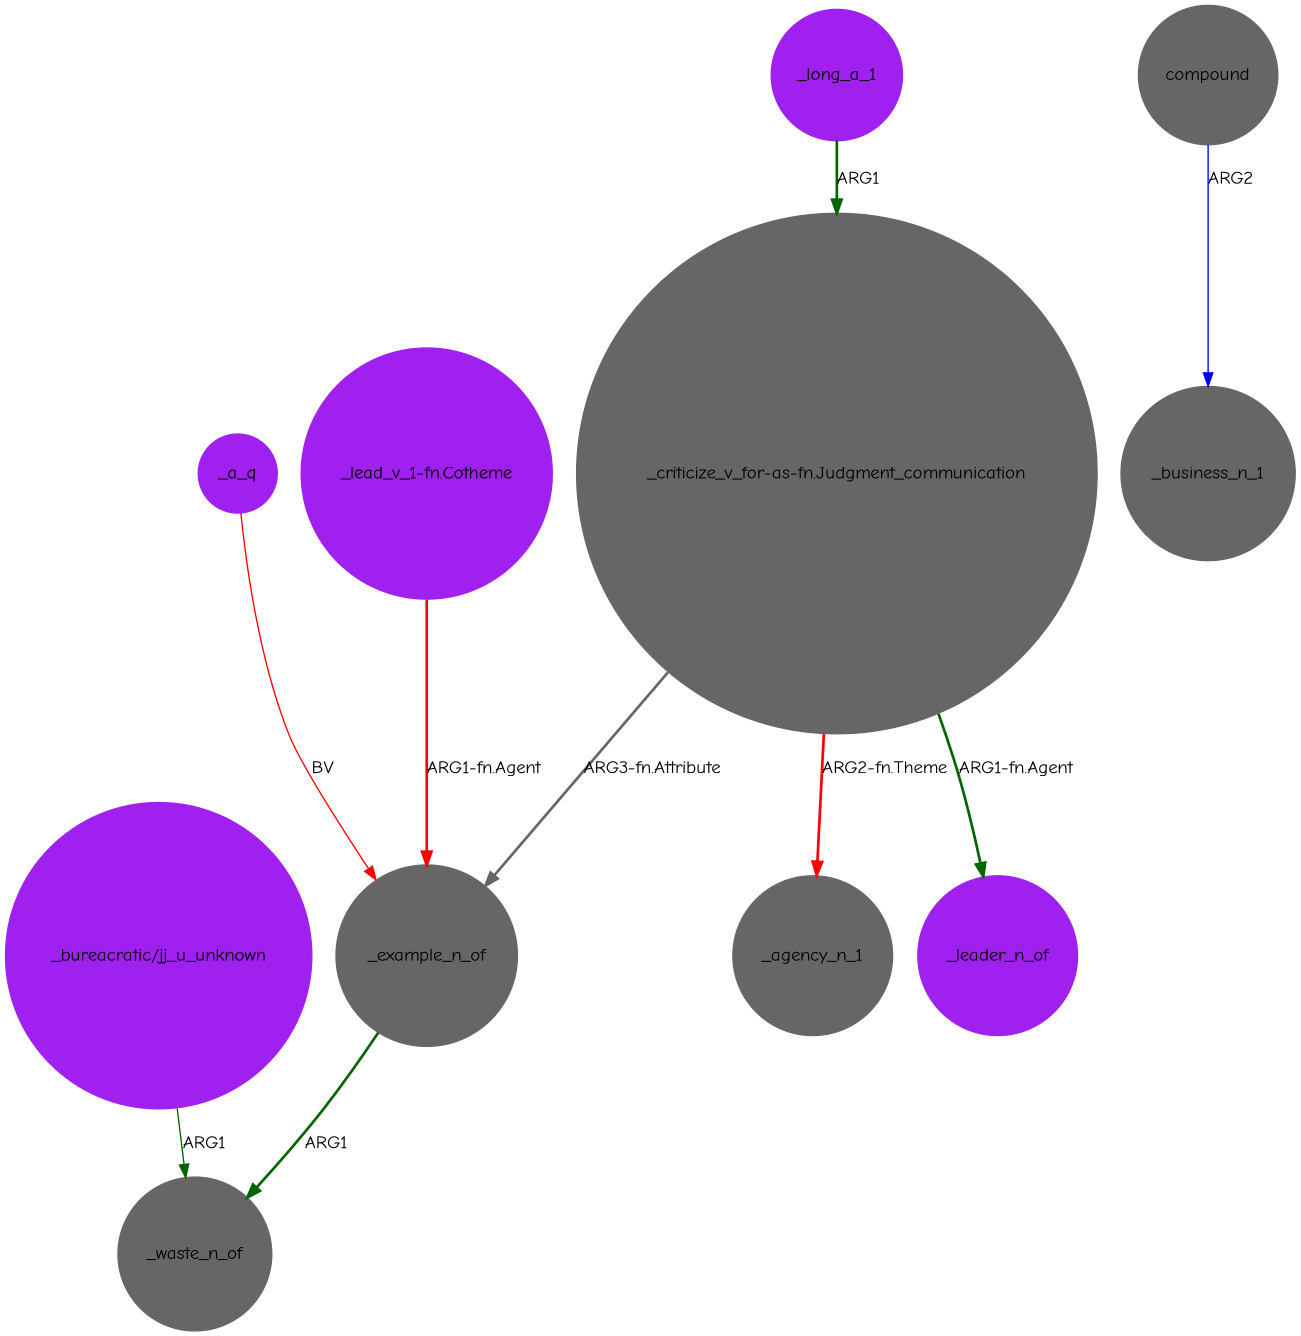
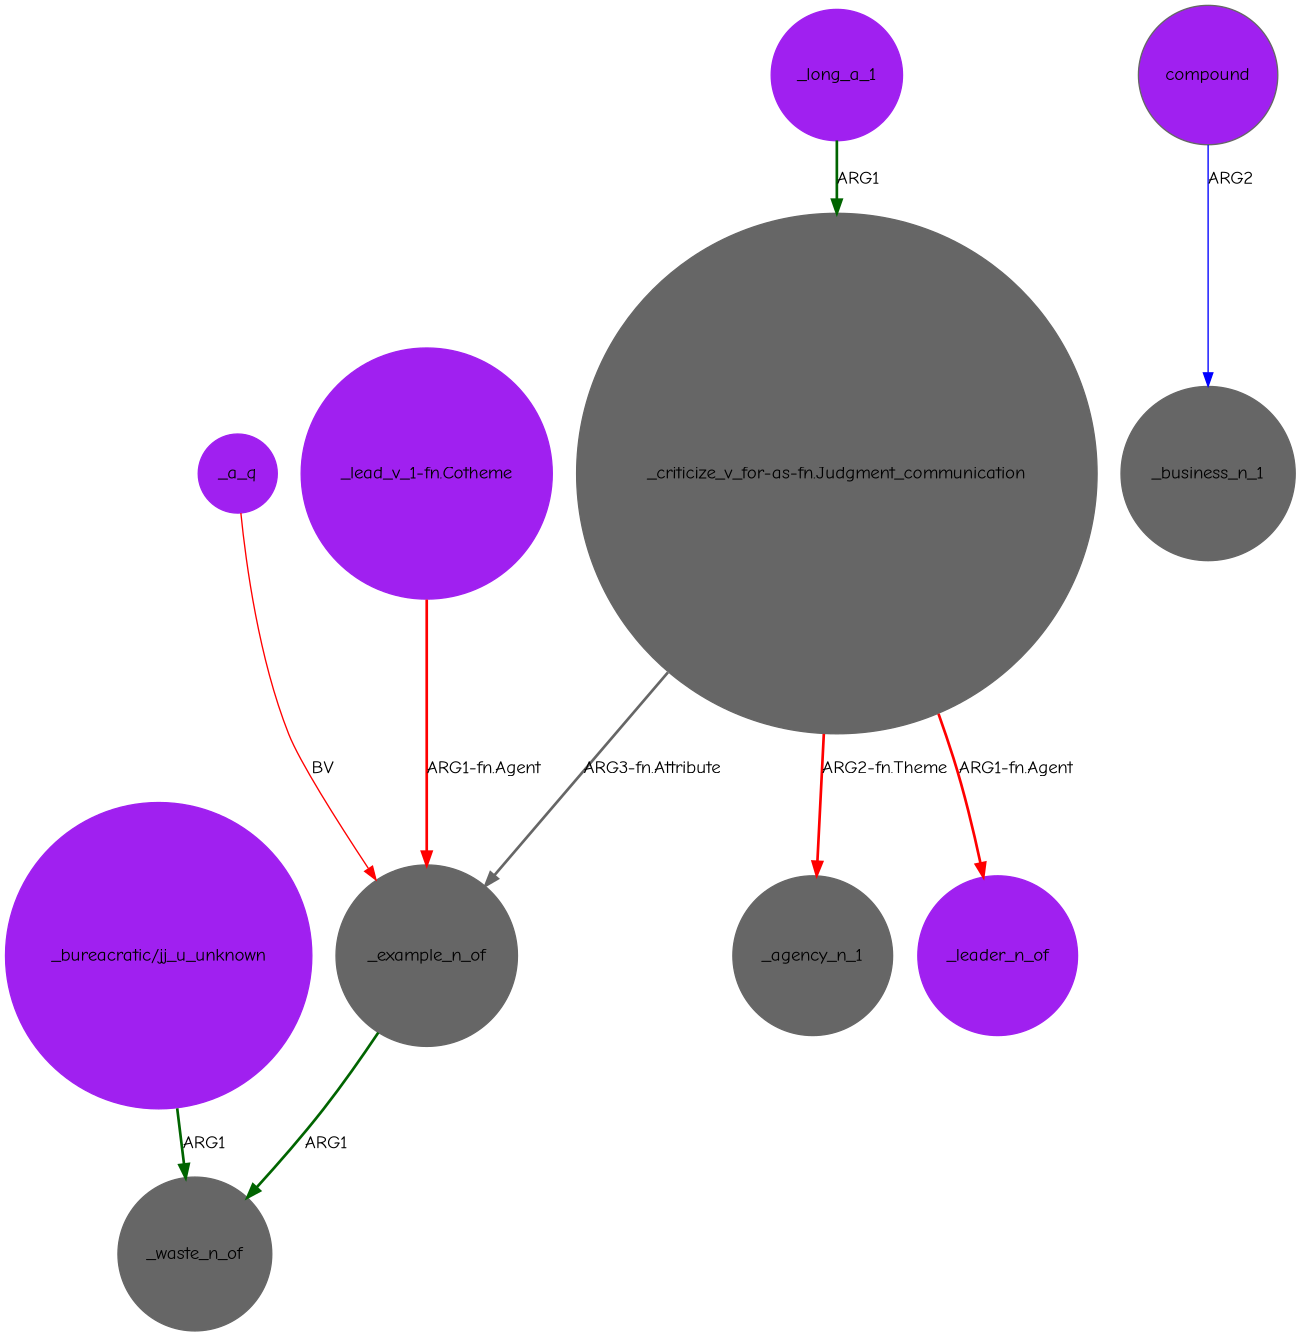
node "compound": fillcolor gray40 -> purple
edge "_criticize_v_for-as-fn.Judgment_communication" -> "_leader_n_of": color darkgreen -> red
edge "_bureacratic/jj_u_unknown" -> "_waste_n_of": style solid -> bold
